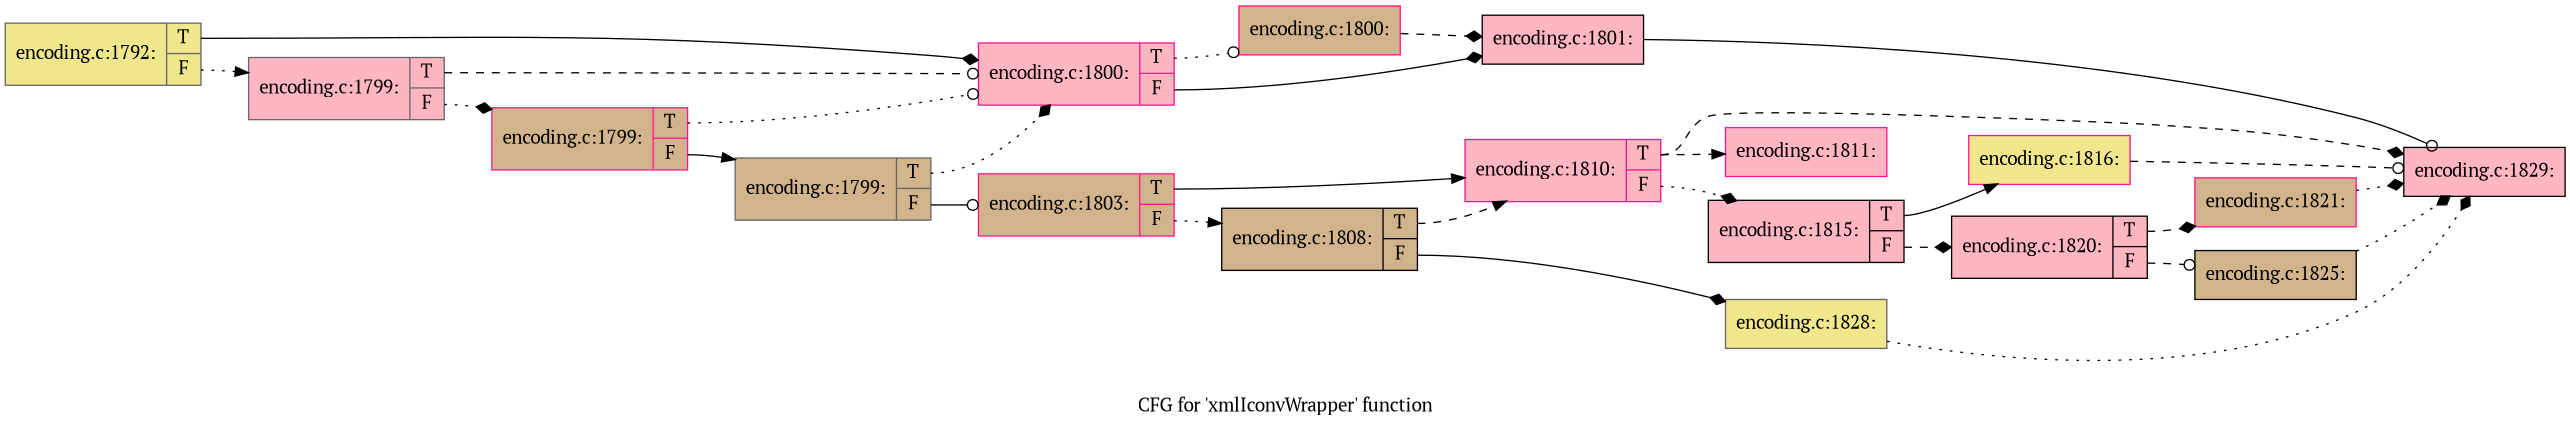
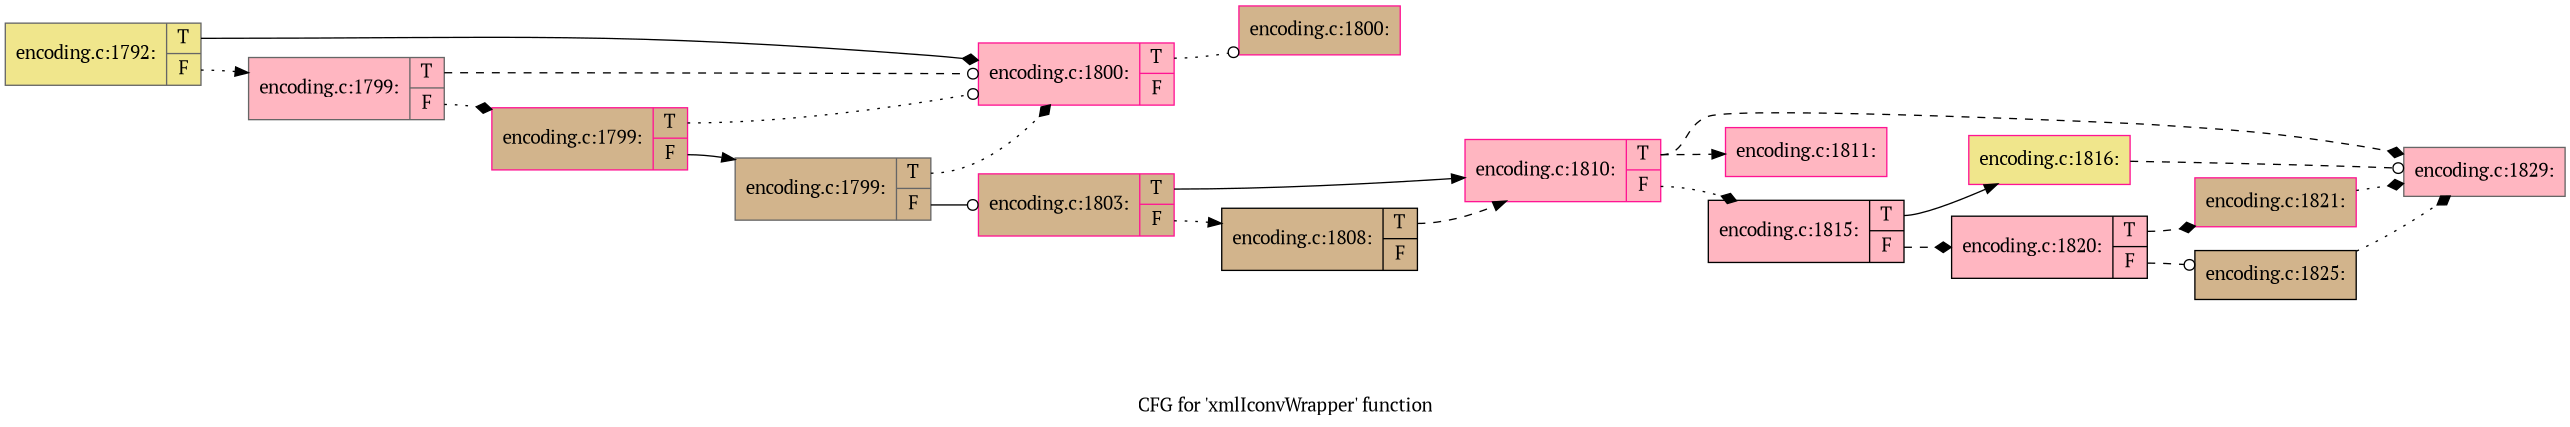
node "encoding.c:1801:": removed
node "encoding.c:1829:": color black -> gray40
node "encoding.c:1828:": removed
